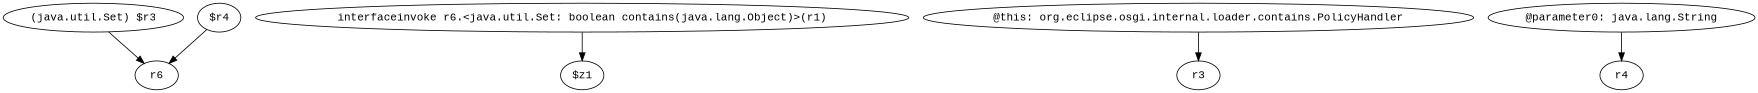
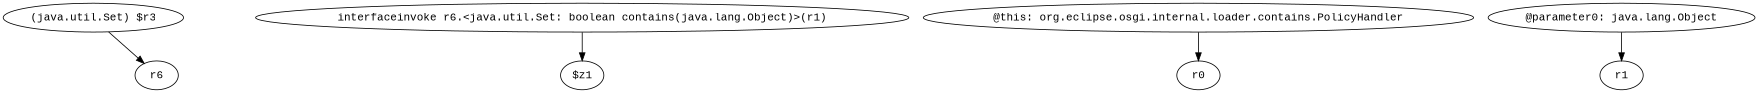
node "$r4": removed
node "@parameter0: java.lang.String": label "@parameter0: java.lang.String" -> "@parameter0: java.lang.Object"
node "r3": label "r3" -> "r0"
node "r4": label "r4" -> "r1"
